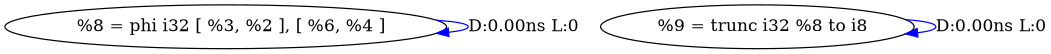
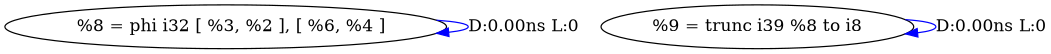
node "%9 = trunc i32 %8 to i8": label "%9 = trunc i32 %8 to i8" -> "%9 = trunc i39 %8 to i8"
